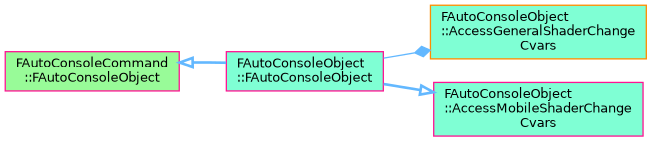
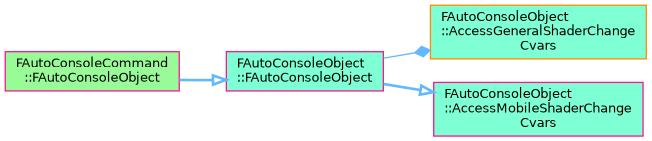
edge "FAutoConsoleObject ::FAutoConsoleObject" -> "FAutoConsoleCommand ::FAutoConsoleObject": reversed
